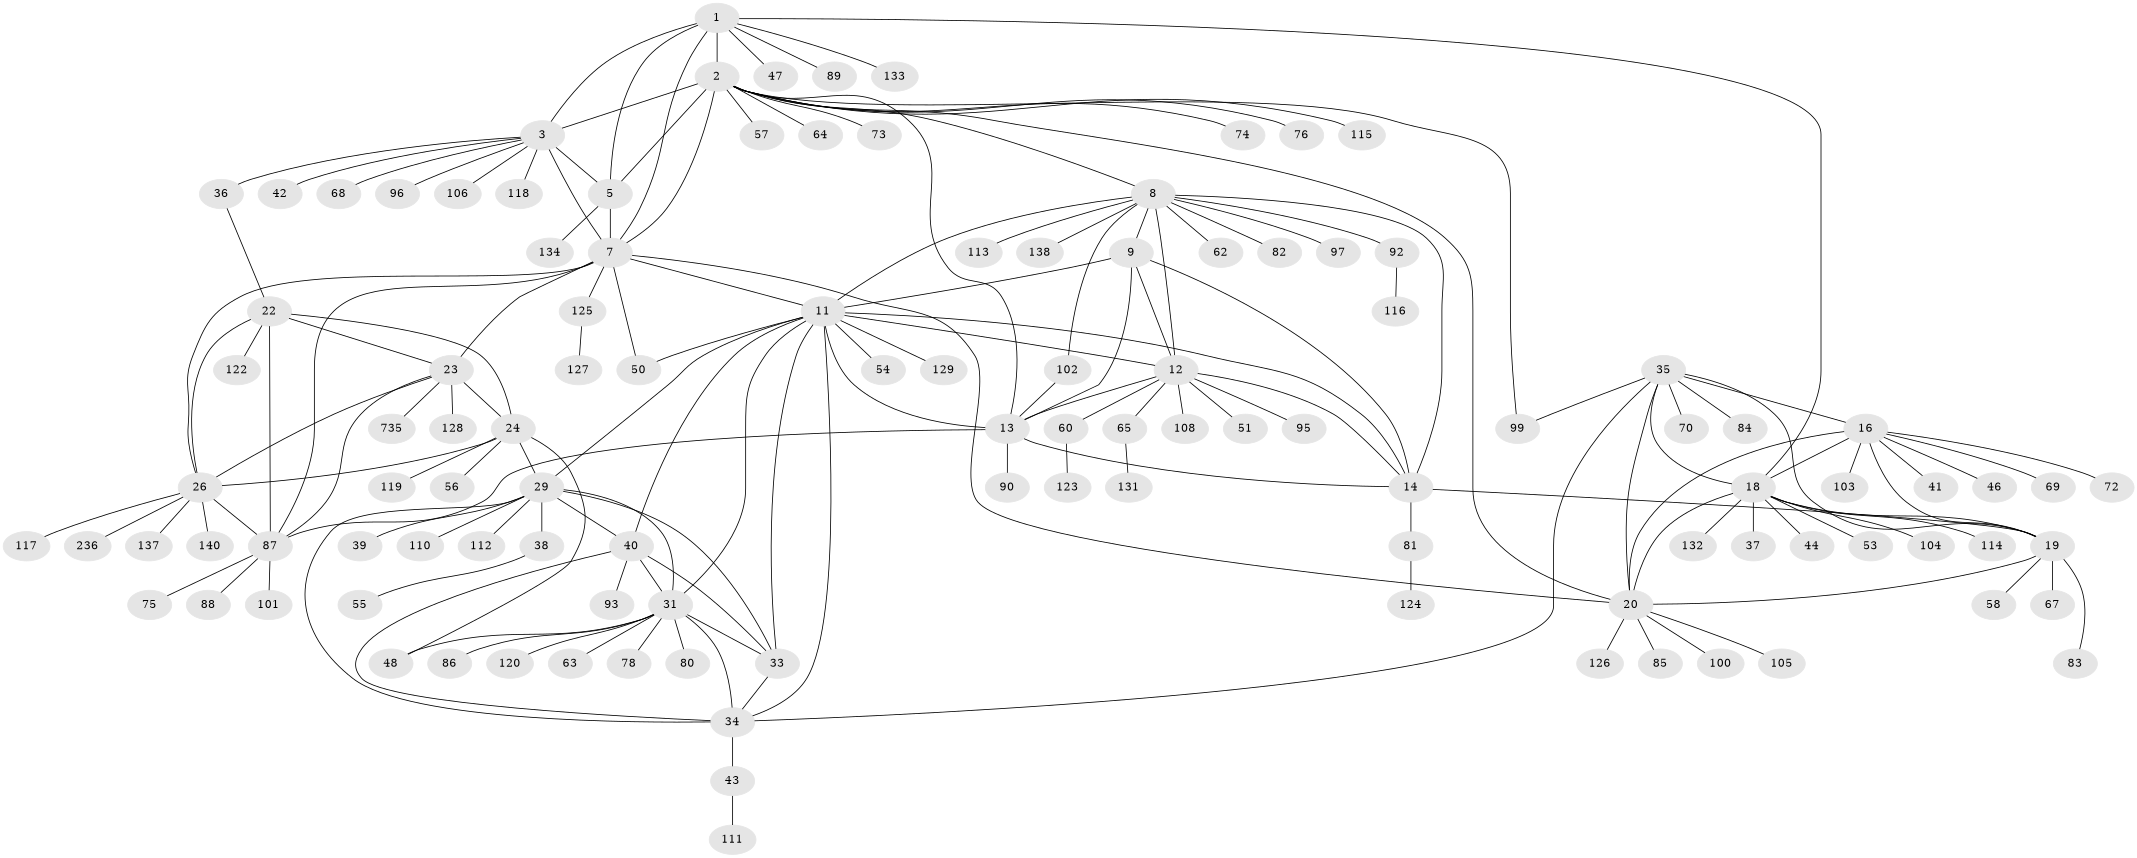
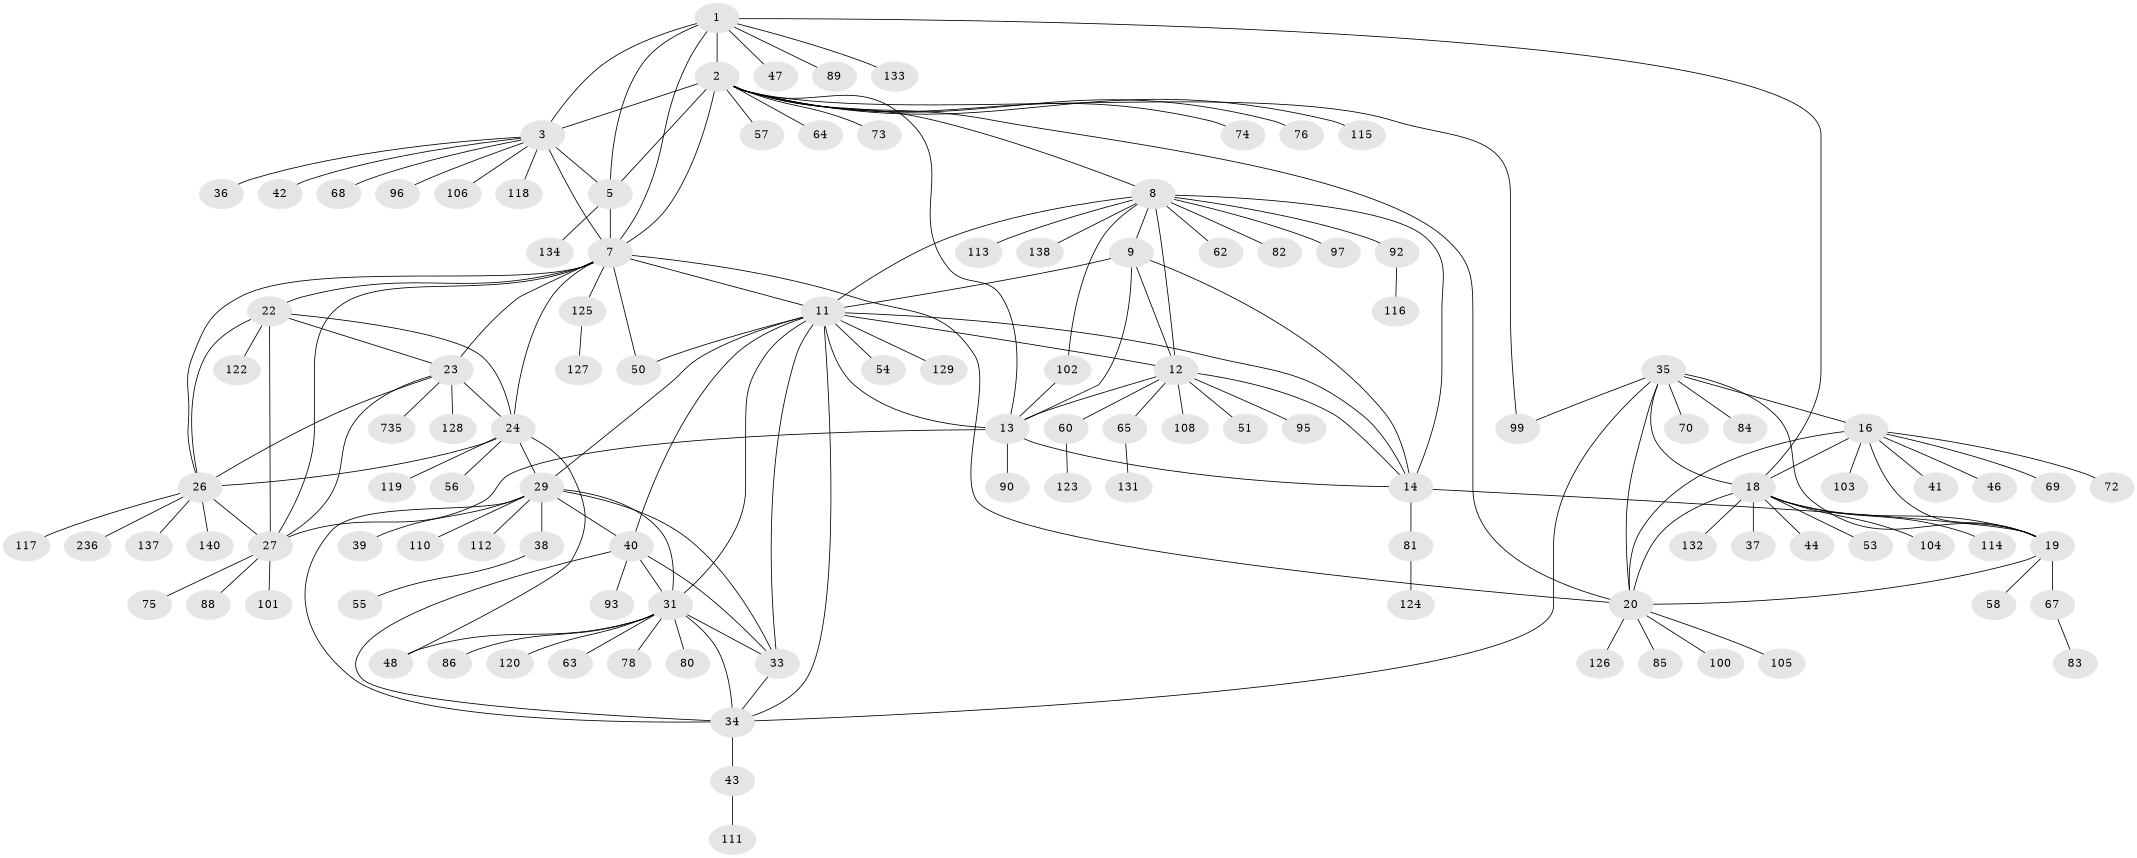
edge "36" -- "22": now "7" -- "22"
edge "7" -- "24": added
node "87": label "87" -> "27"
edge "19" -- "83": now "67" -- "83"
